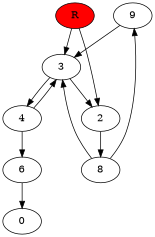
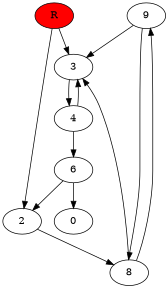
edge "3" -> "2": now "6" -> "2"
edge "9" -> "8": added
